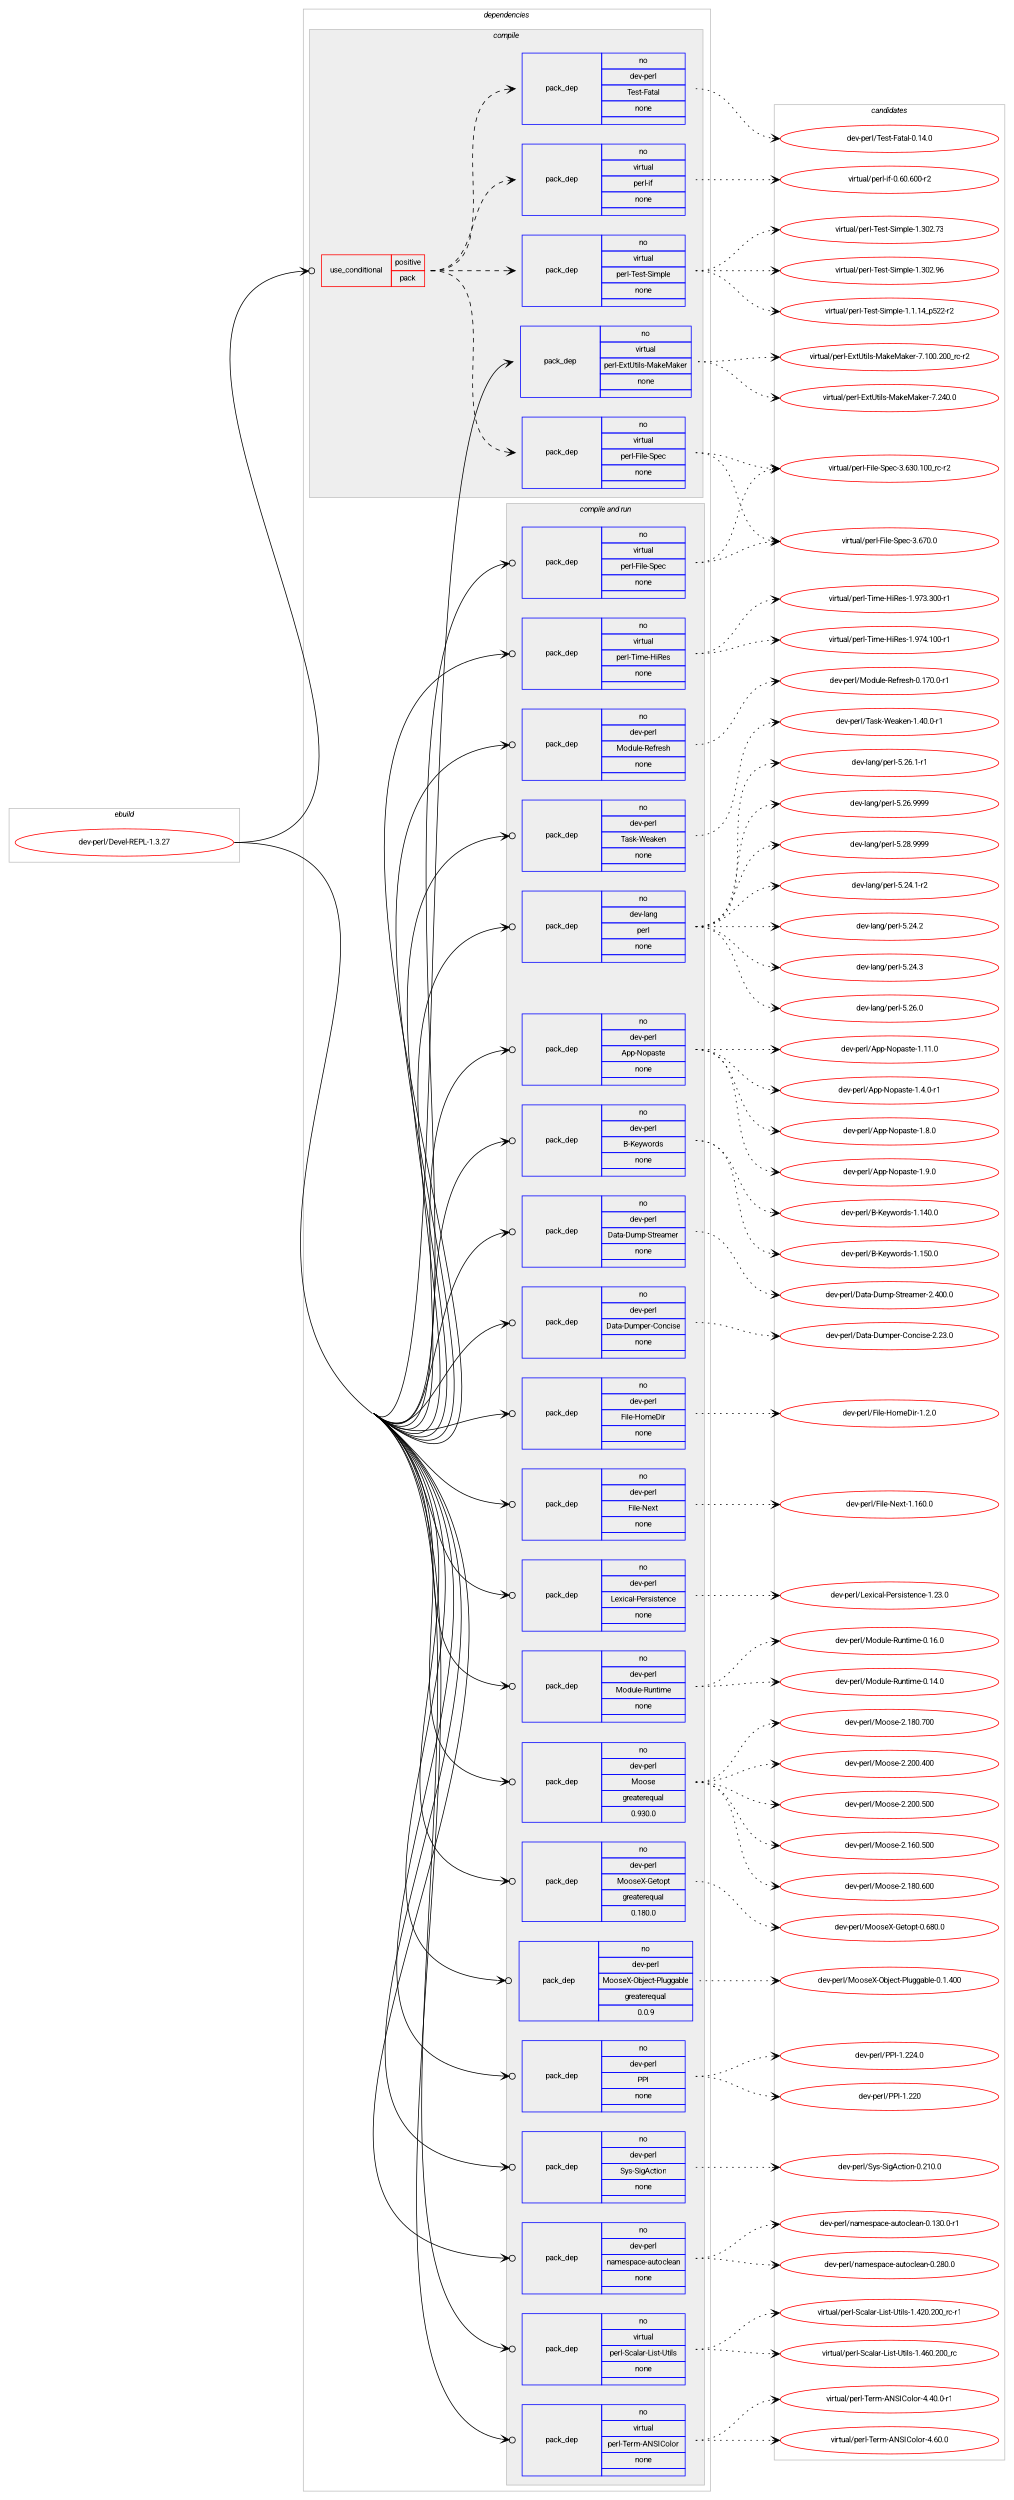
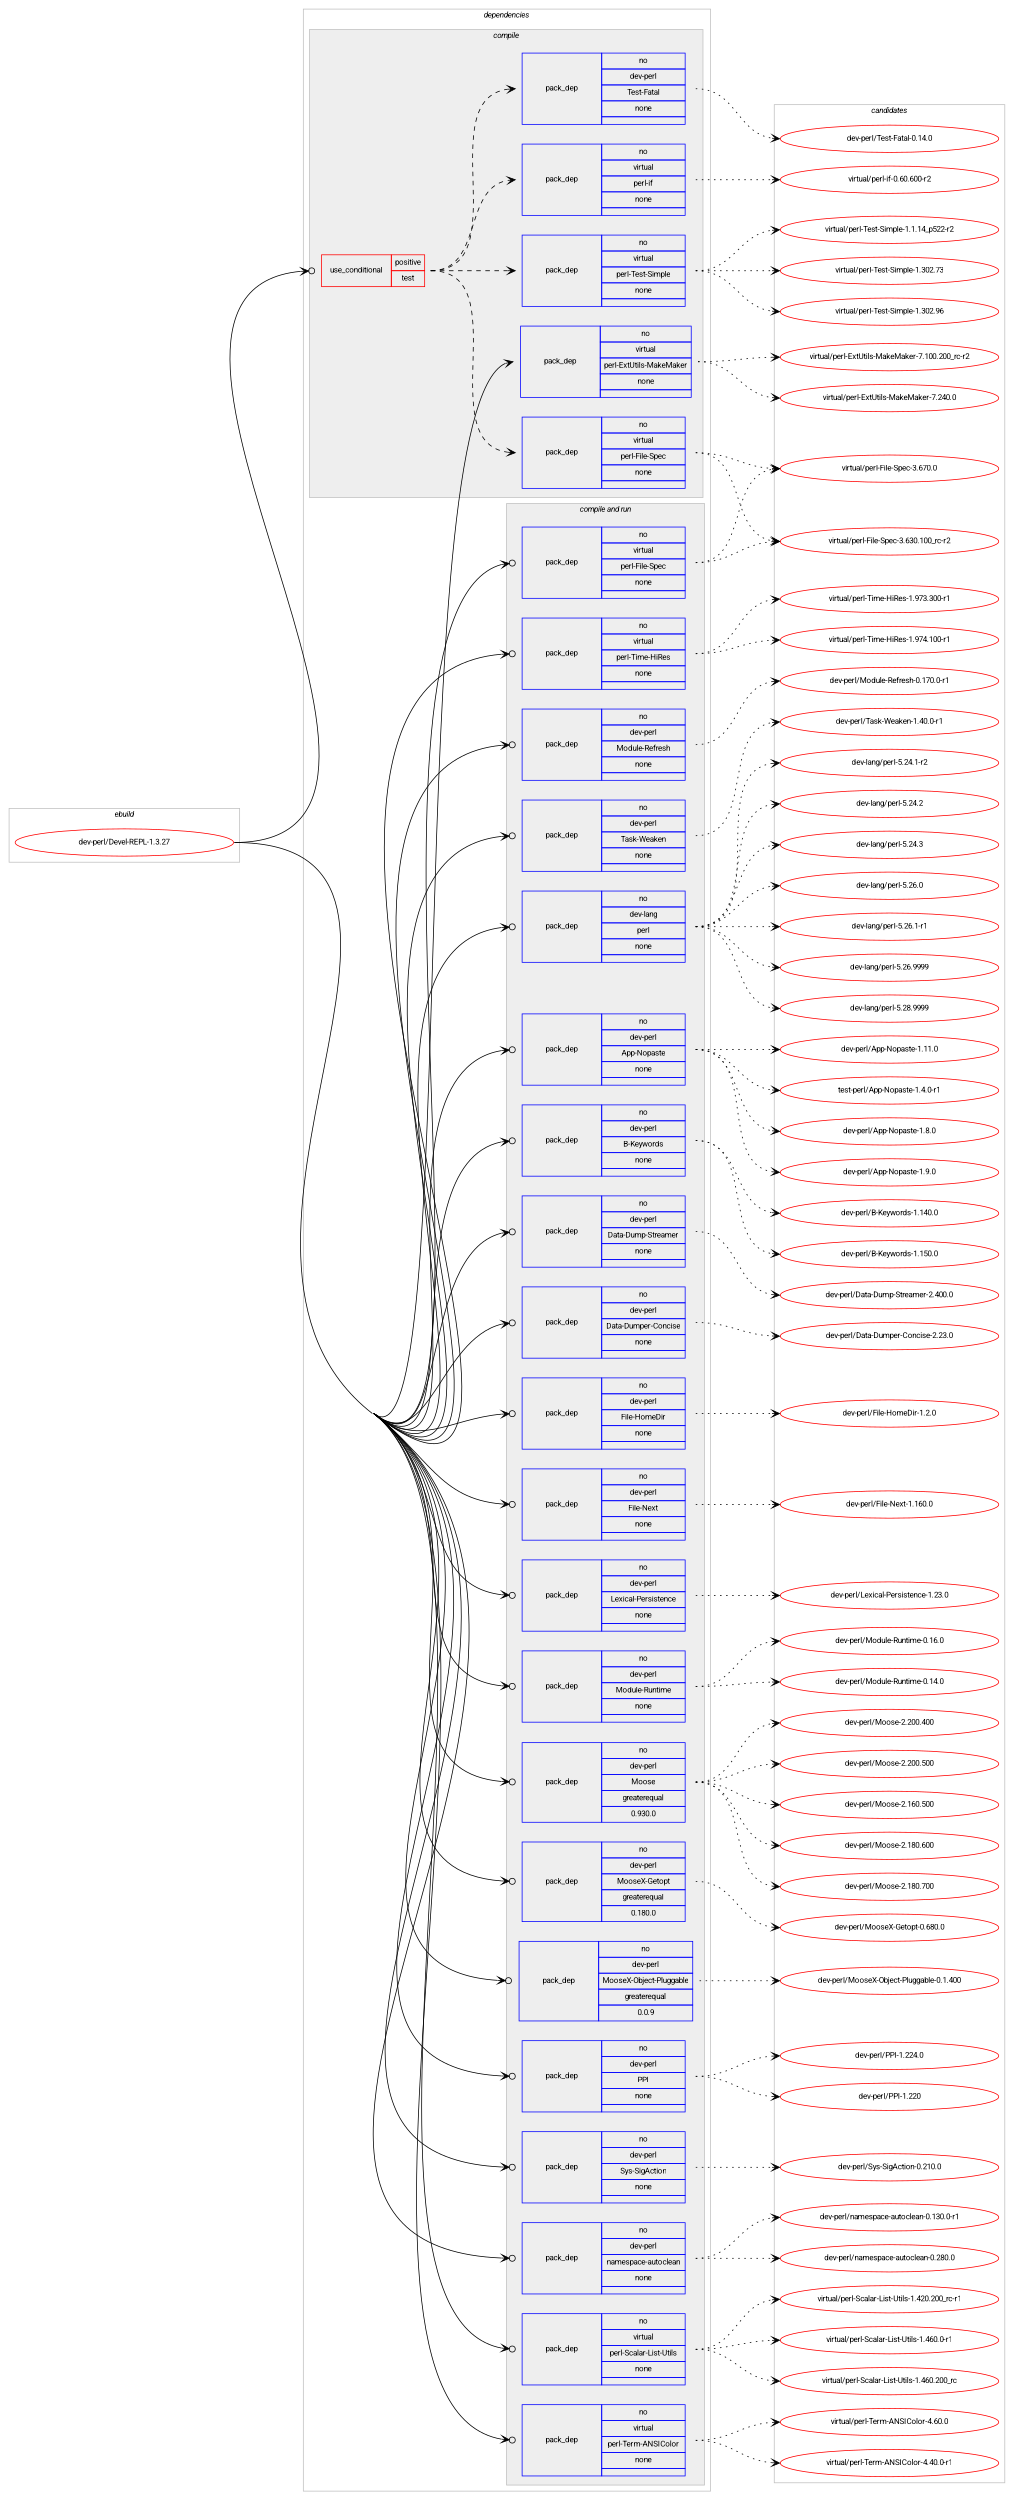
node "use_conditional": text "pack" -> "test"
node "dev-perl/App-Nopaste-1.4.0-r1": label "dev-perl/App-Nopaste-1.4.0-r1" -> "test-perl/App-Nopaste-1.4.0-r1"
node "virtual/perl-Scalar-List-Utils-1.460.0-r1": added
